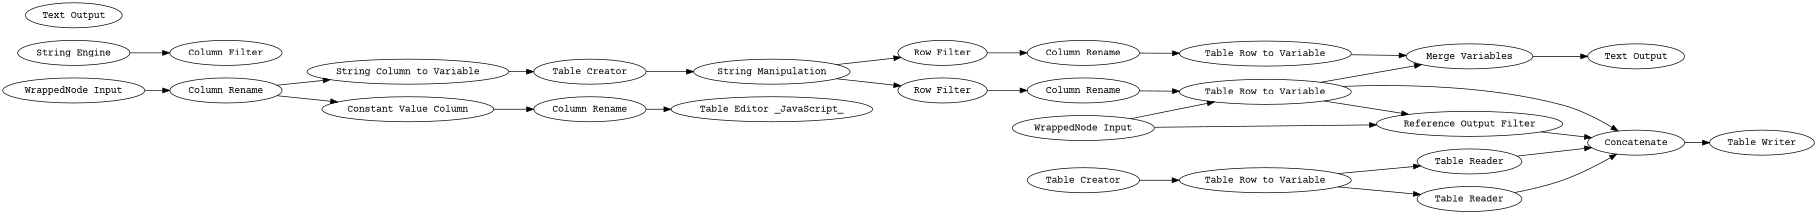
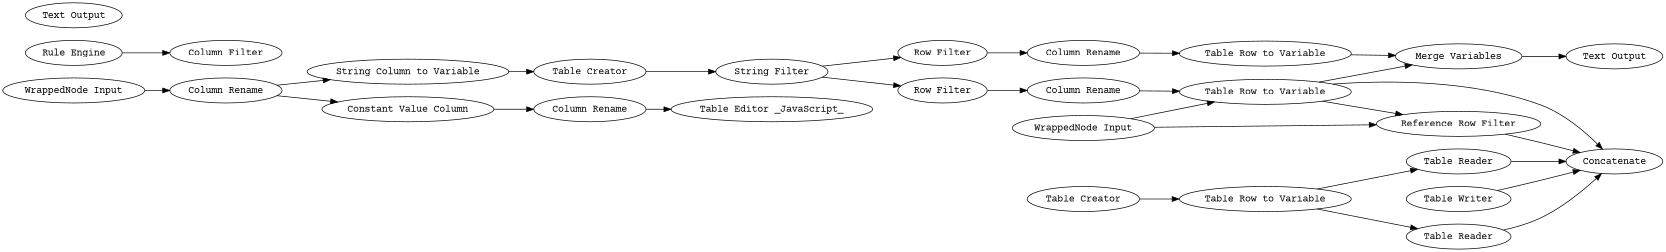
node "String Engine": label "String Engine" -> "Rule Engine"
node "String Manipulation": label "String Manipulation" -> "String Filter"
node "Reference Output Filter": label "Reference Output Filter" -> "Reference Row Filter"
edge "Concatenate" -> "Table Writer": reversed
